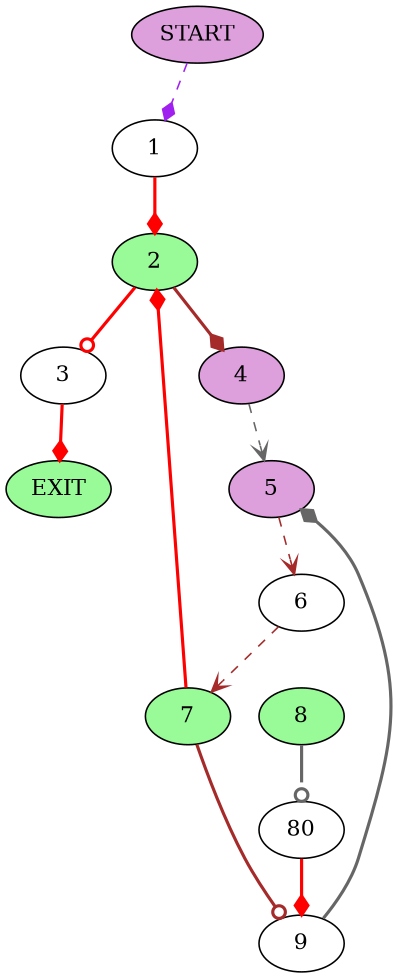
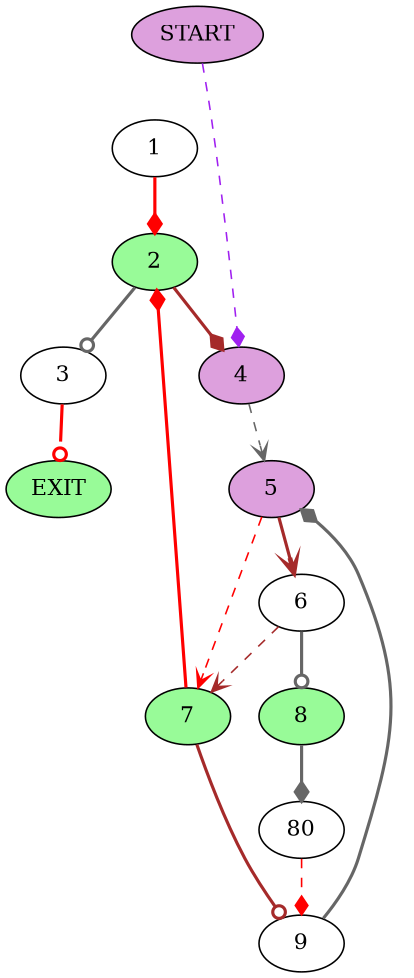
edge "START" -> "1": now "START" -> "4"
edge "2" -> "3": color red -> gray40
edge "3" -> "EXIT": arrowhead diamond -> odot
edge "5" -> "6": style dashed -> bold
edge "5" -> "7": added
edge "6" -> "8": added
edge "8" -> "80": arrowhead odot -> diamond
edge "80" -> "9": style bold -> dashed
